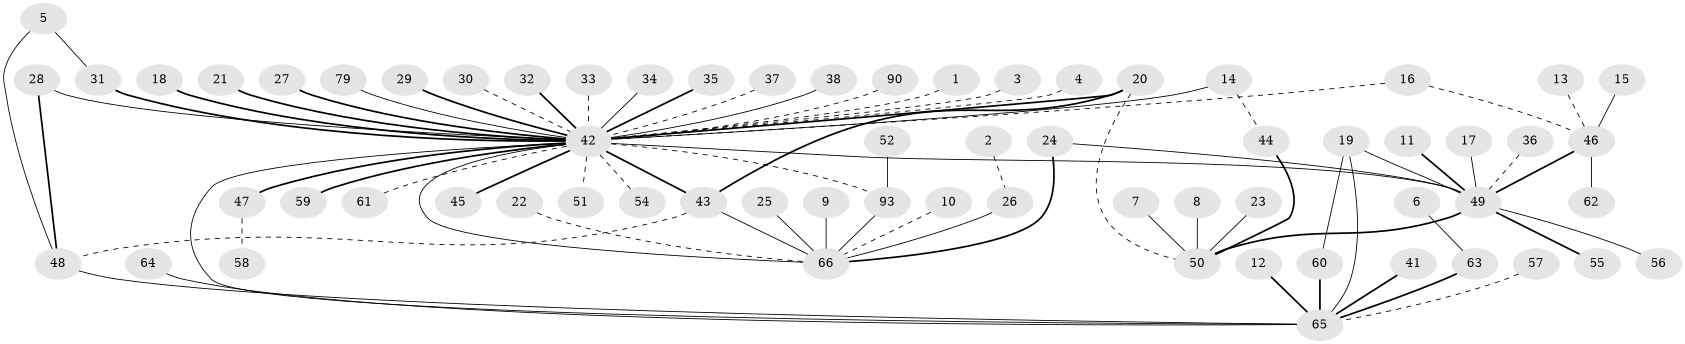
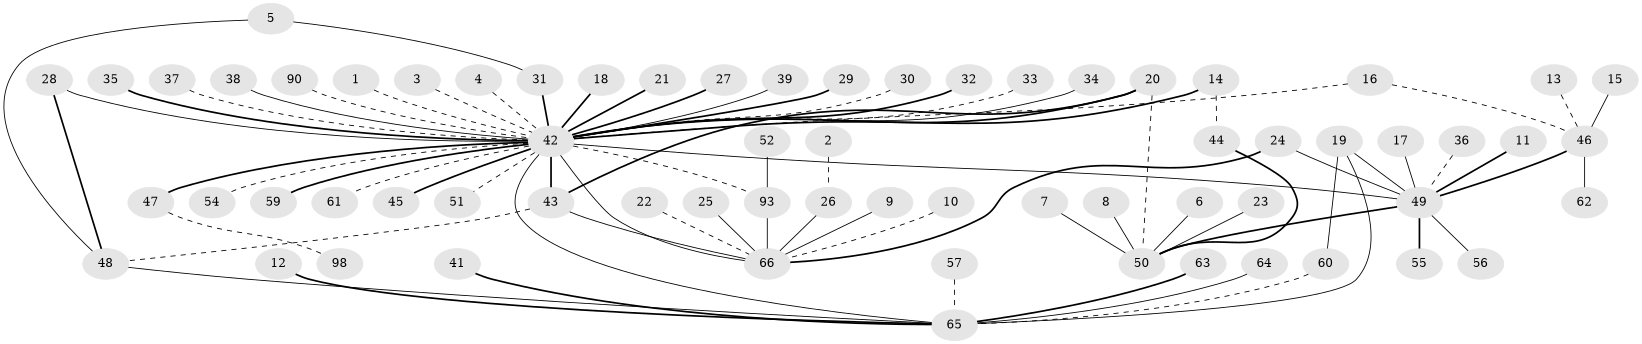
node "79": label "79" -> "39"
edge "14" -- "42": style solid -> bold
edge "6" -- "63": now "6" -- "50"
node "58": label "58" -> "98"
edge "60" -- "65": style bold -> dashed
